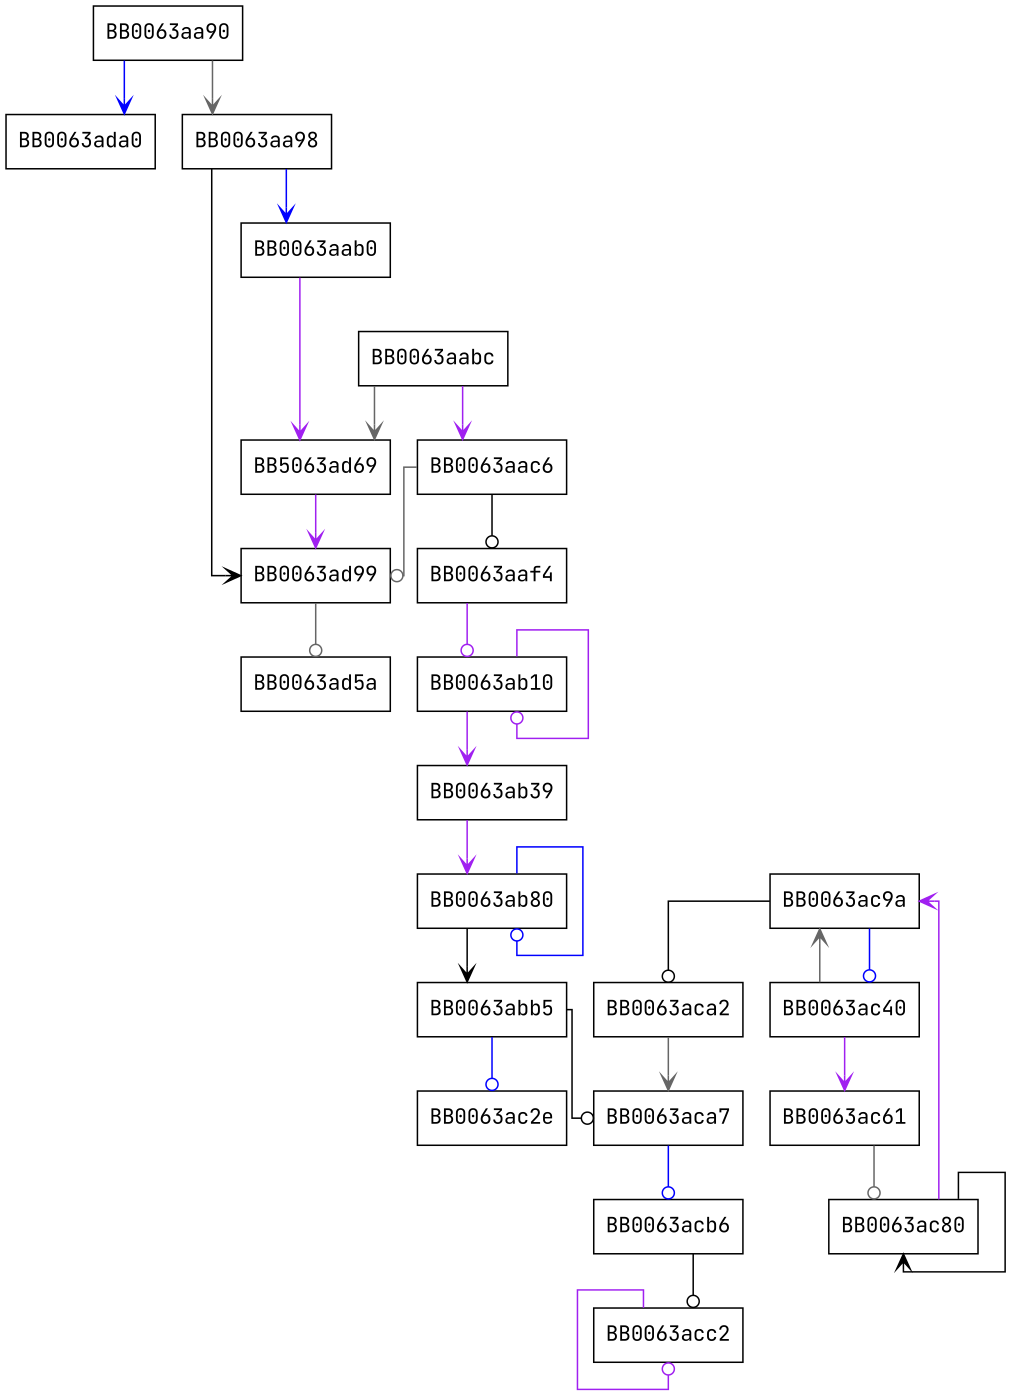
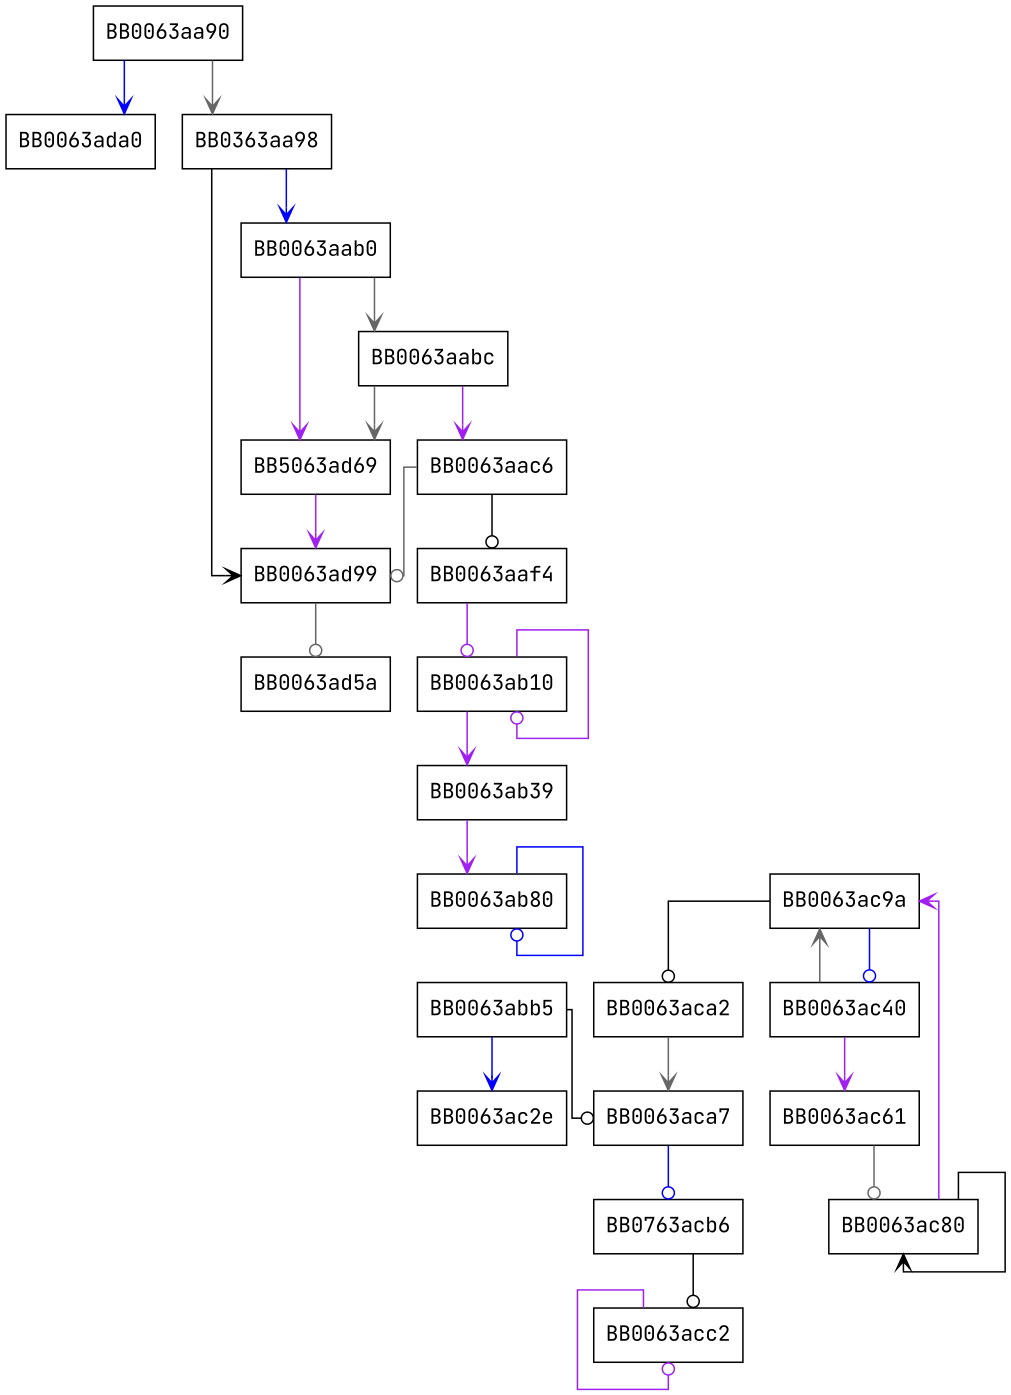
node "BB0063aa98": label "BB0063aa98" -> "BB0363aa98"
edge "BB0063aab0" -> "BB0063aabc": added
edge "BB0063ab80" -> "BB0063abb5": removed
edge "BB0063abb5" -> "BB0063ac2e": arrowhead odot -> vee
node "BB0063acb6": label "BB0063acb6" -> "BB0763acb6"
